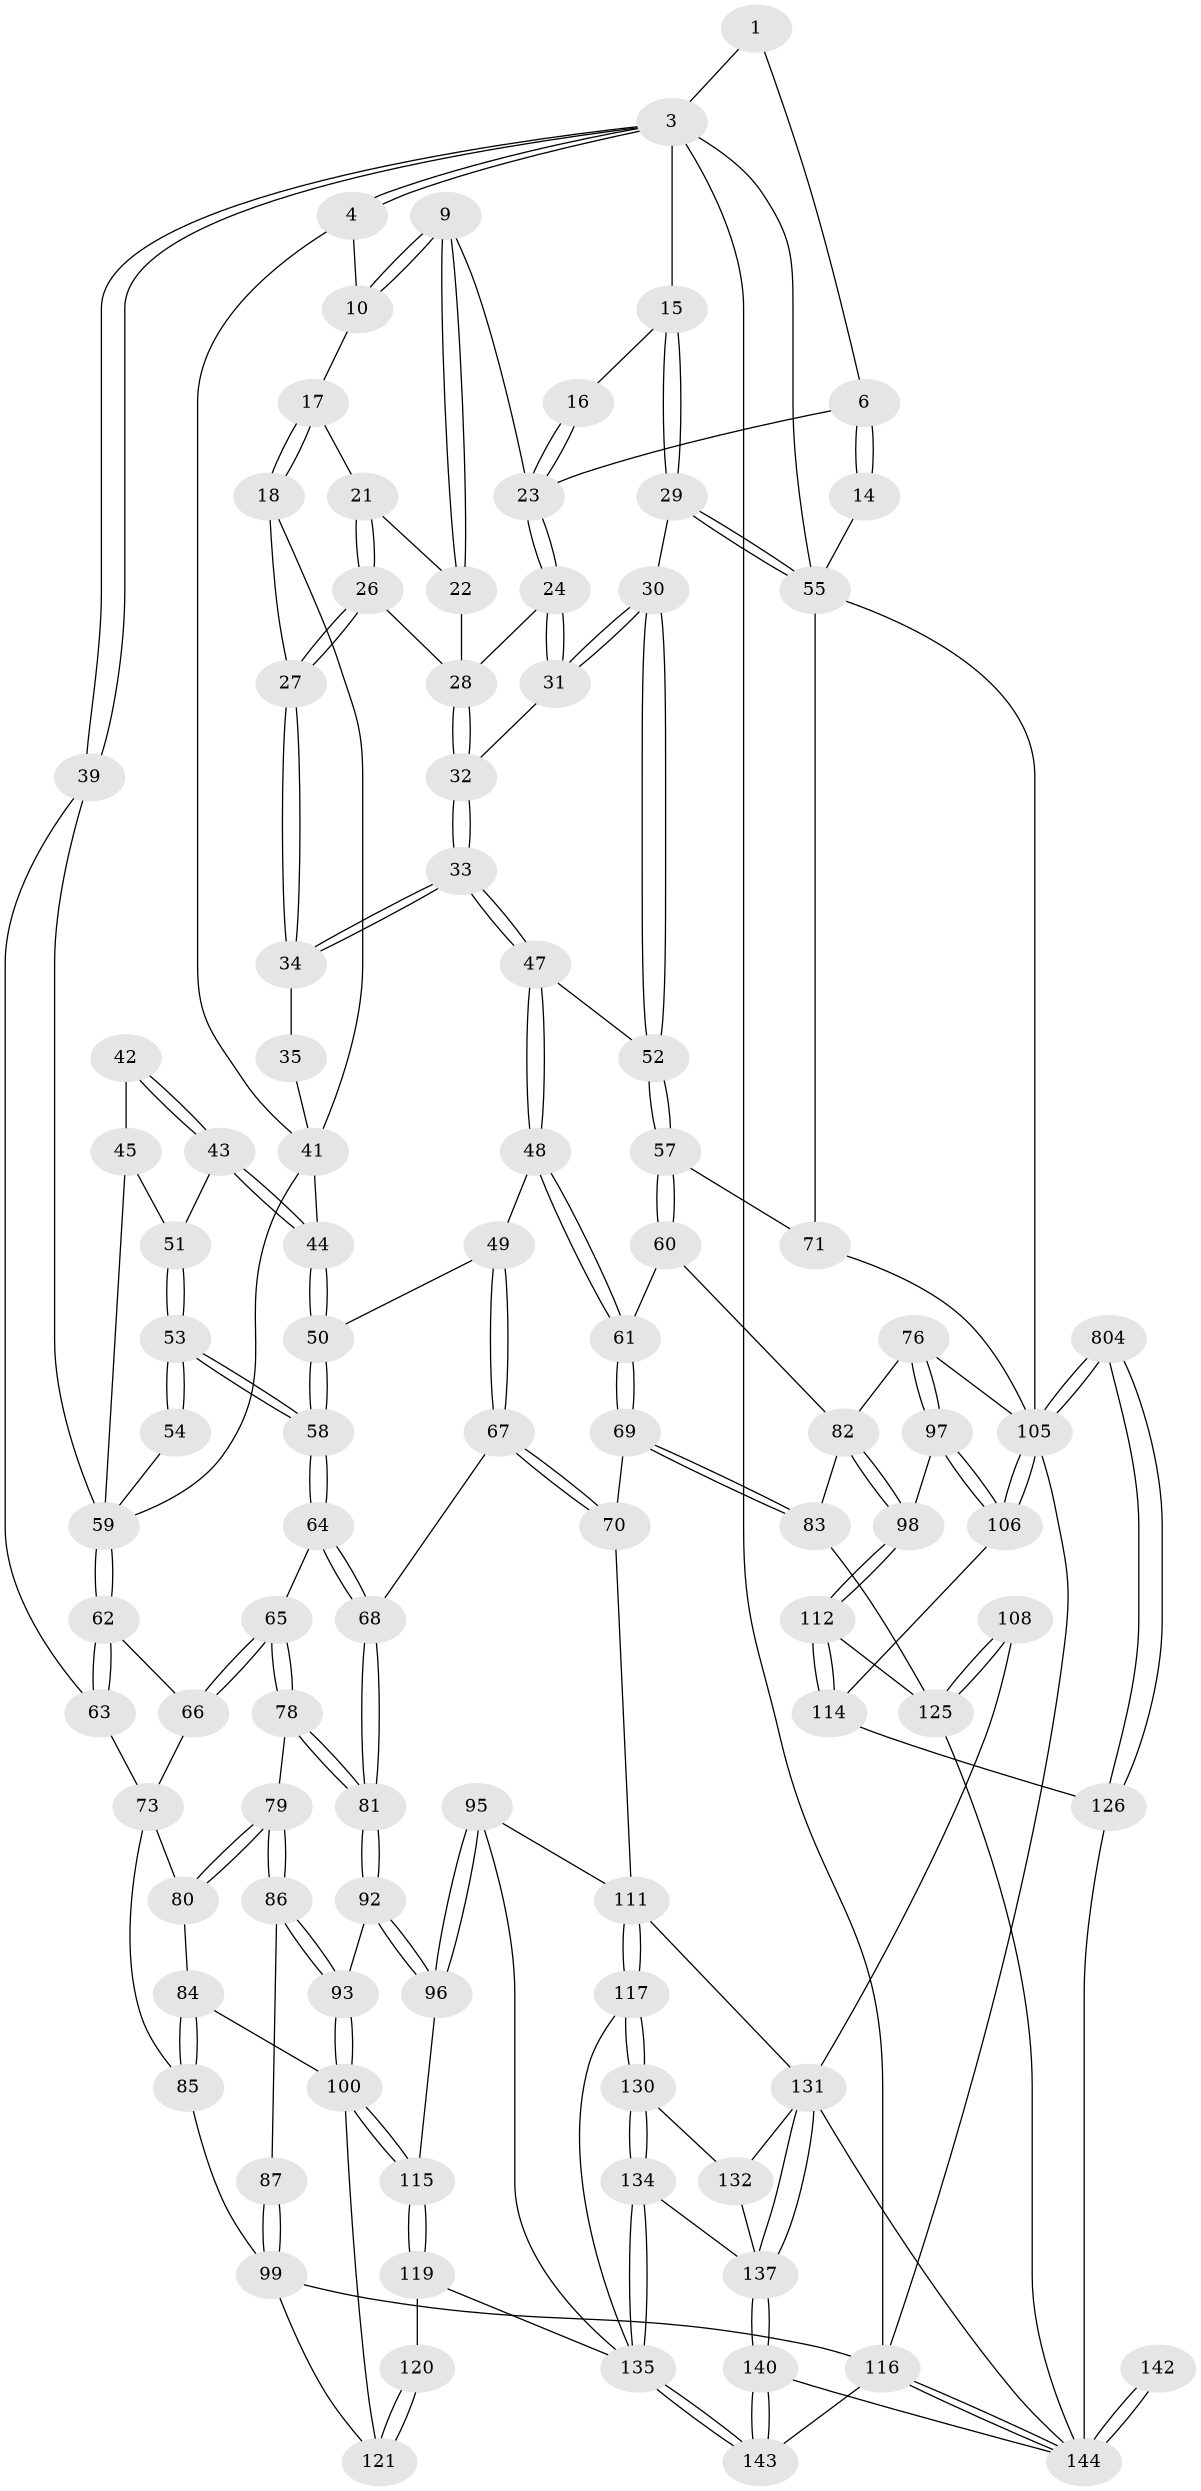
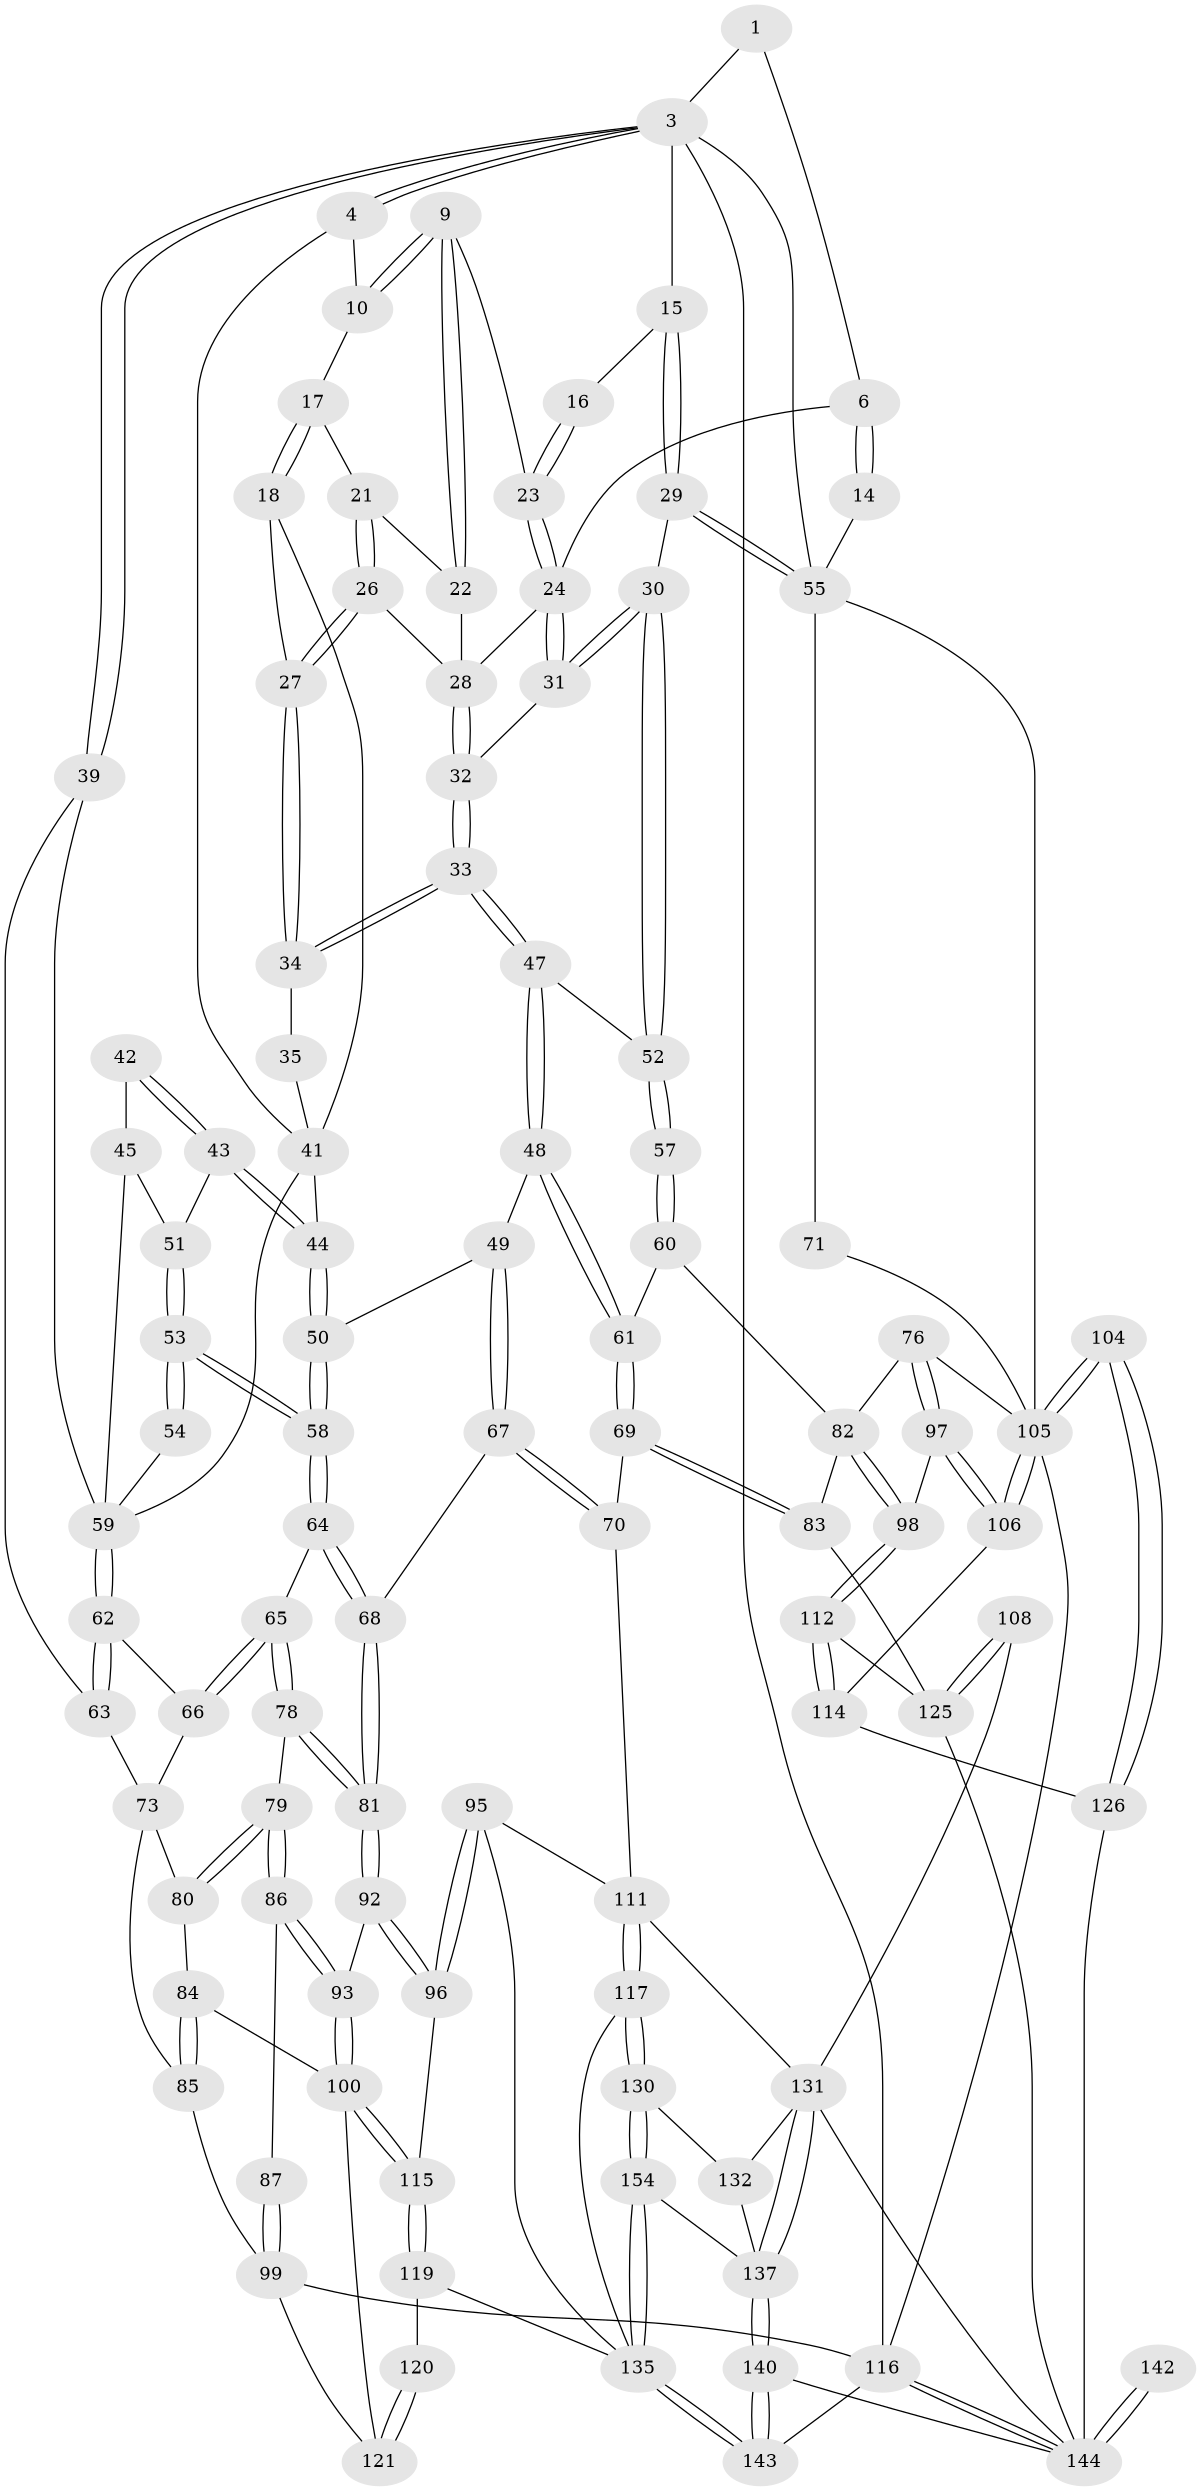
edge "6" -- "23": now "6" -- "24"
edge "57" -- "71": removed
node "804": label "804" -> "104"
node "134": label "134" -> "154"
